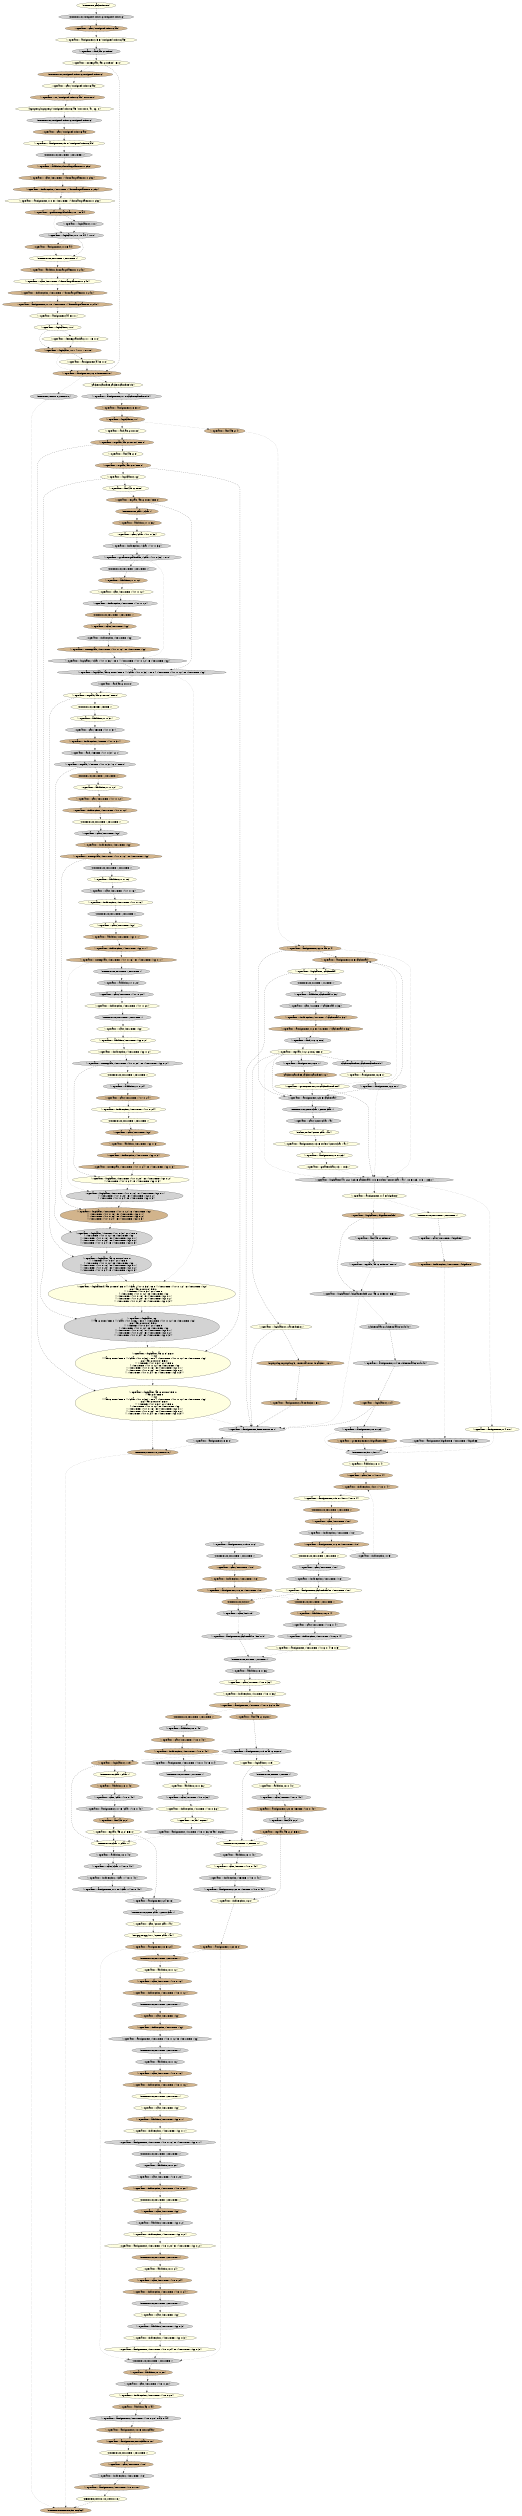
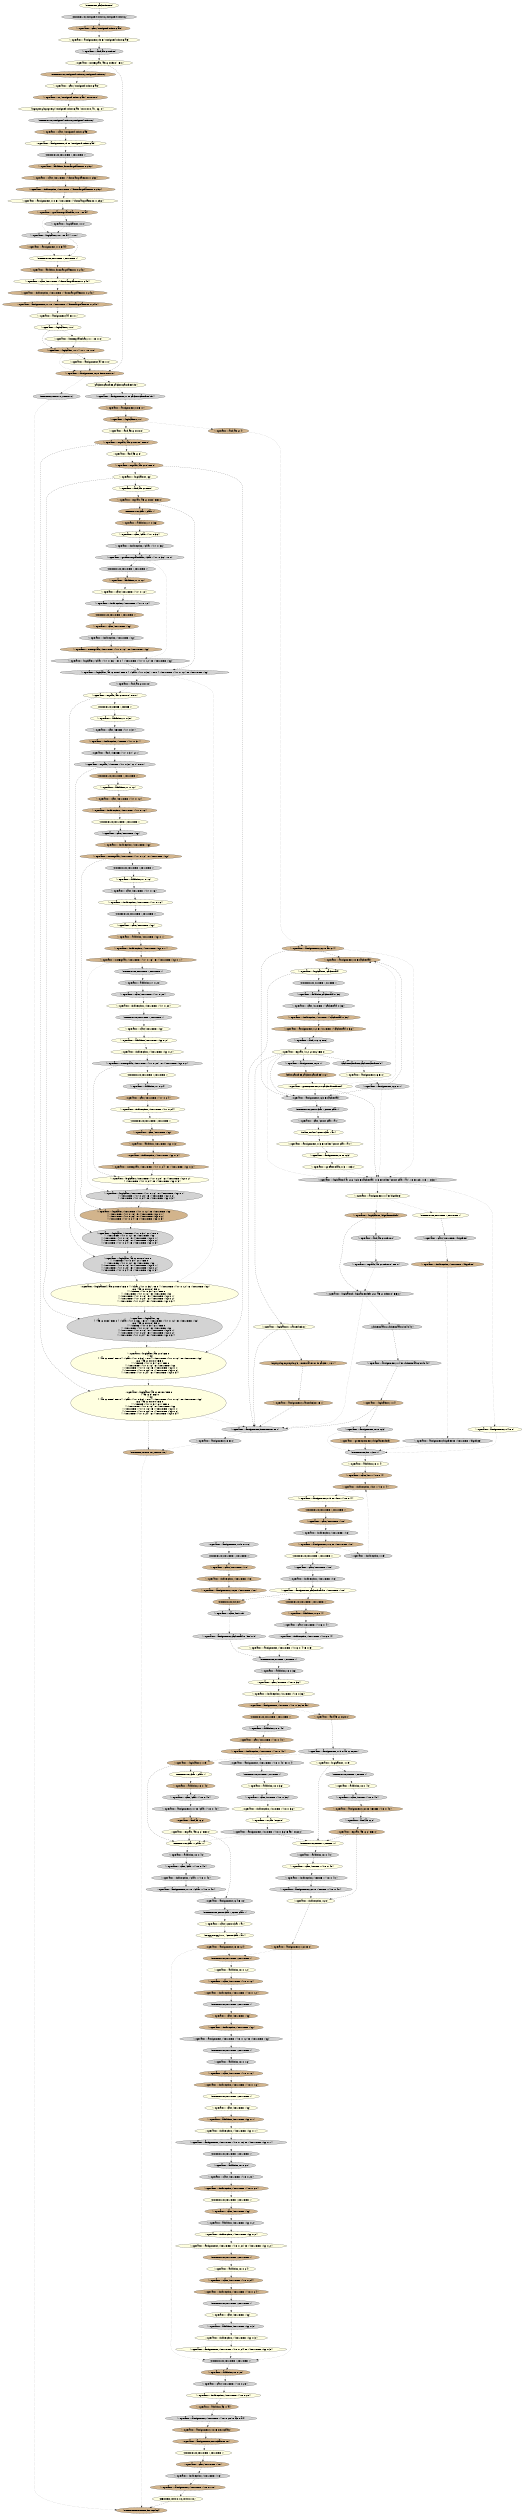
node "(cache_scan_free,cache_scan_free(v12))": label "(cache_scan_free,cache_scan_free(v12))" -> "(left_scan_free,cache_scan_free(v12))"
